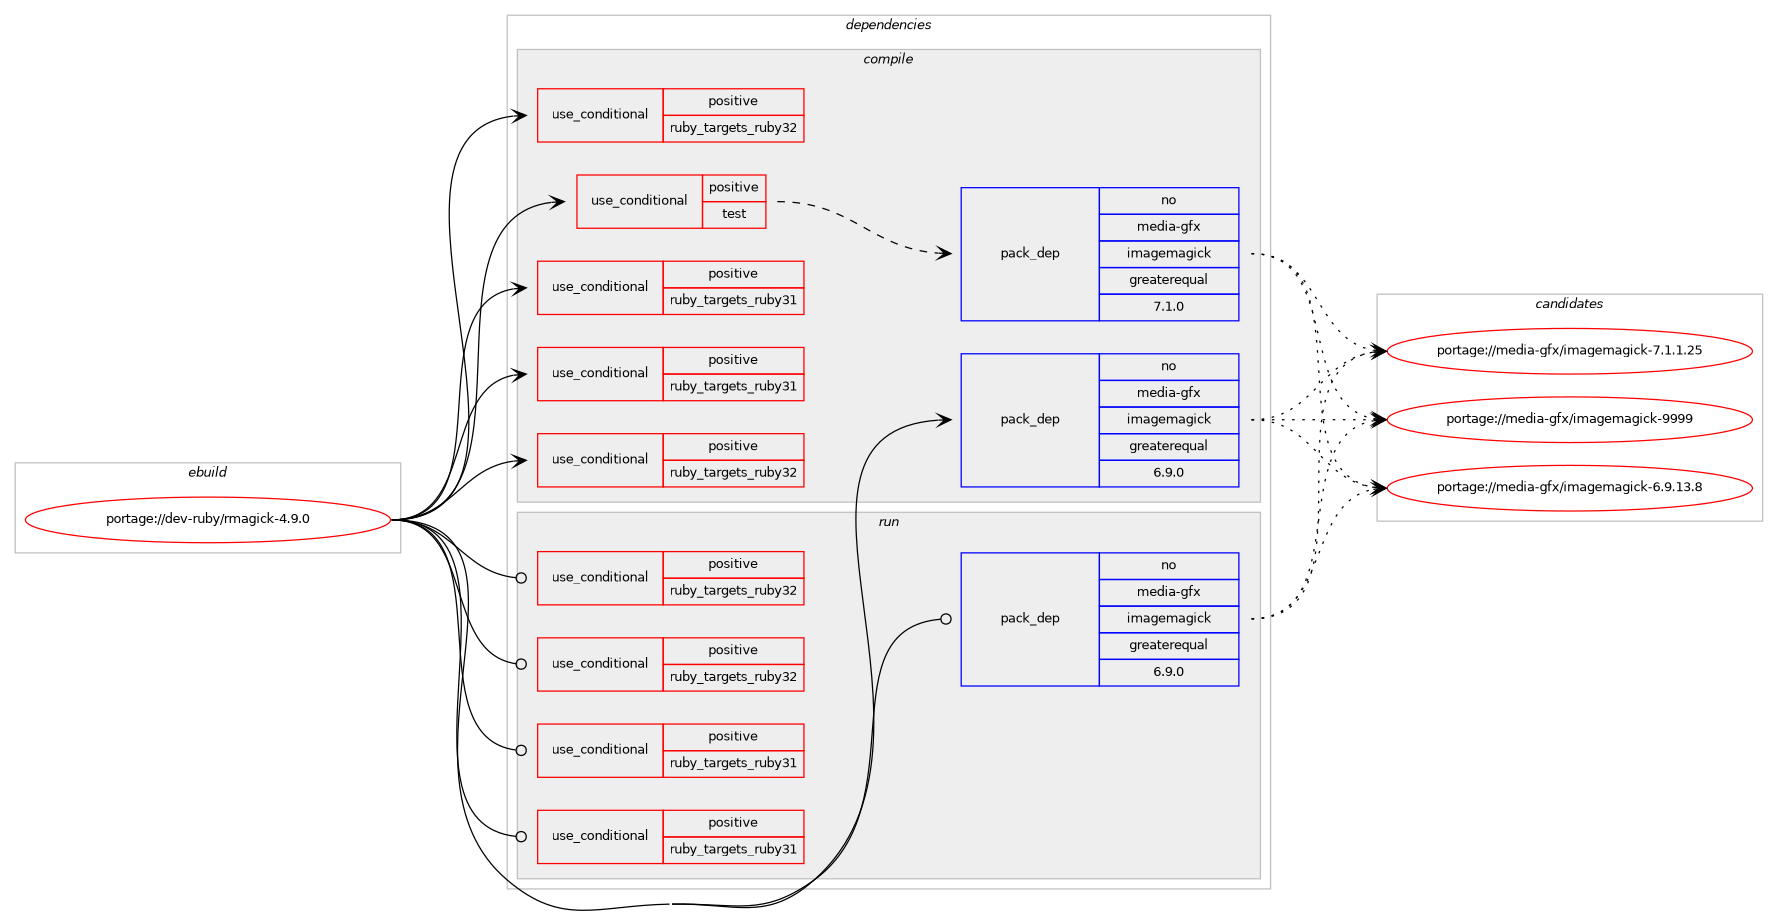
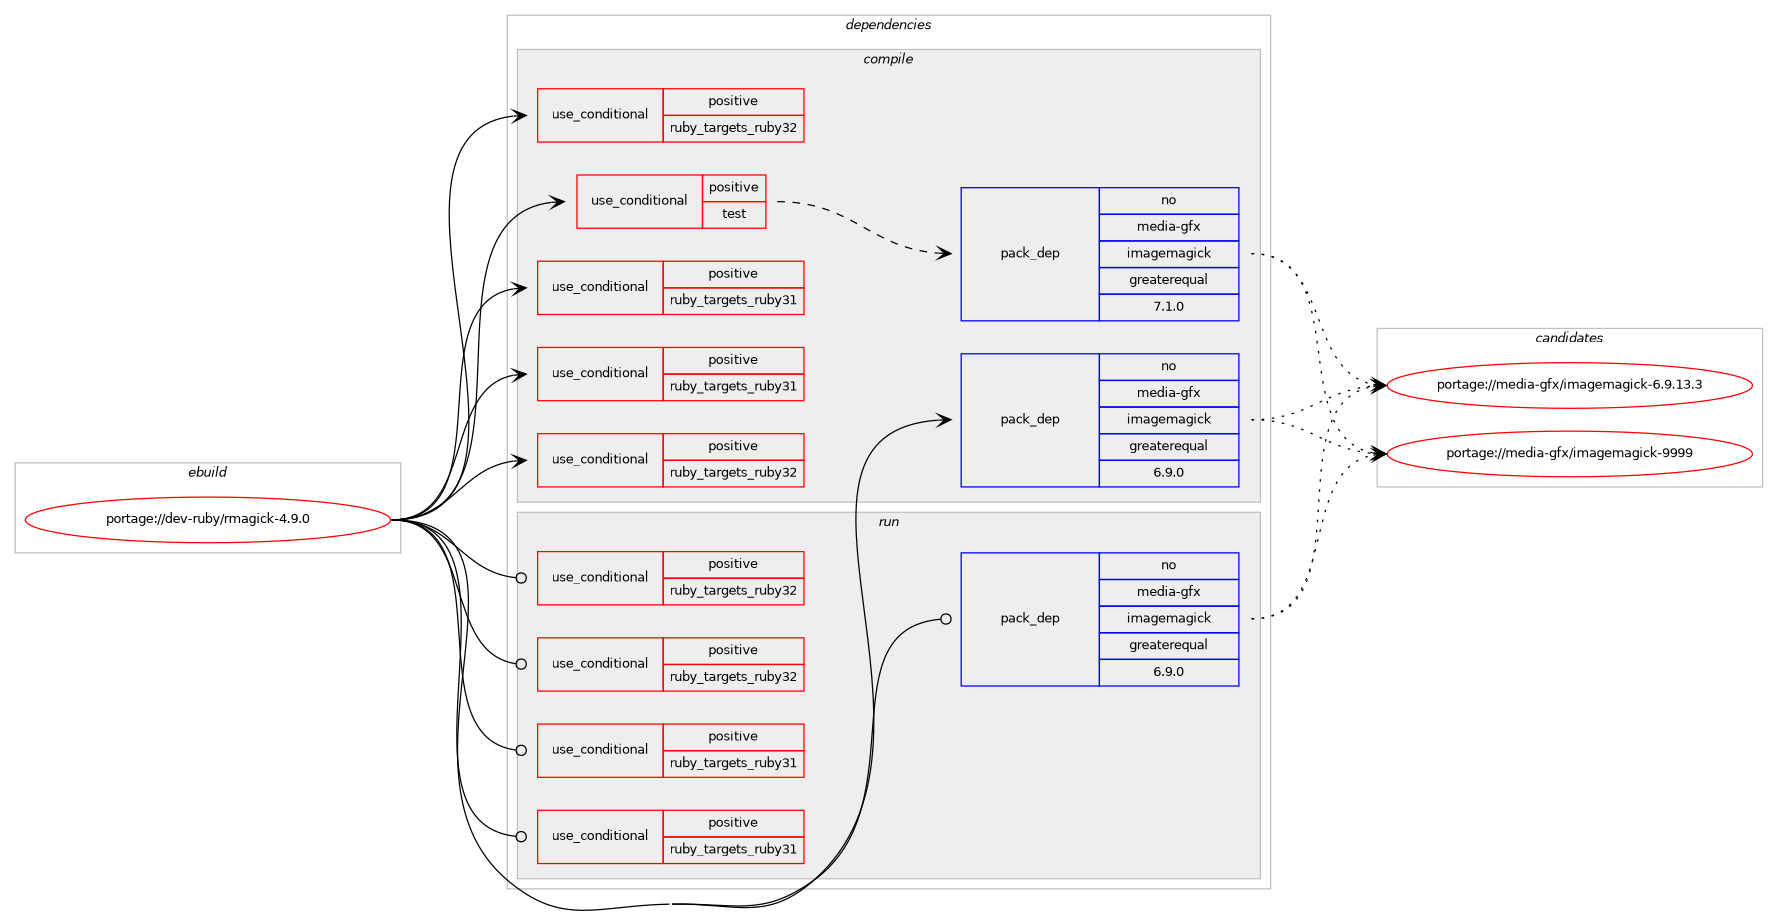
node "portage://media-gfx/imagemagick-7.1.1.25": removed
node "portage://media-gfx/imagemagick-6.9.13.8": label "portage://media-gfx/imagemagick-6.9.13.8" -> "portage://media-gfx/imagemagick-6.9.13.3"
